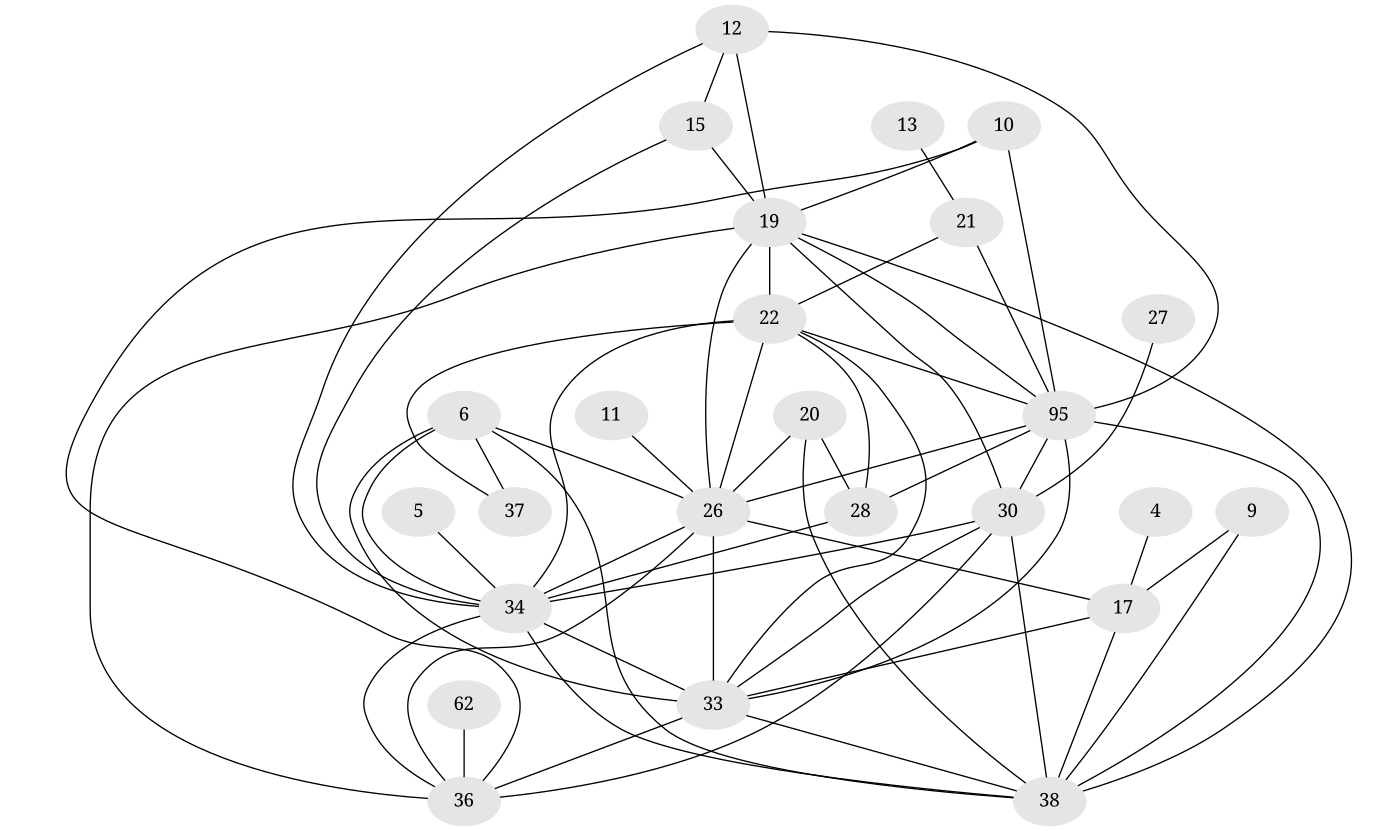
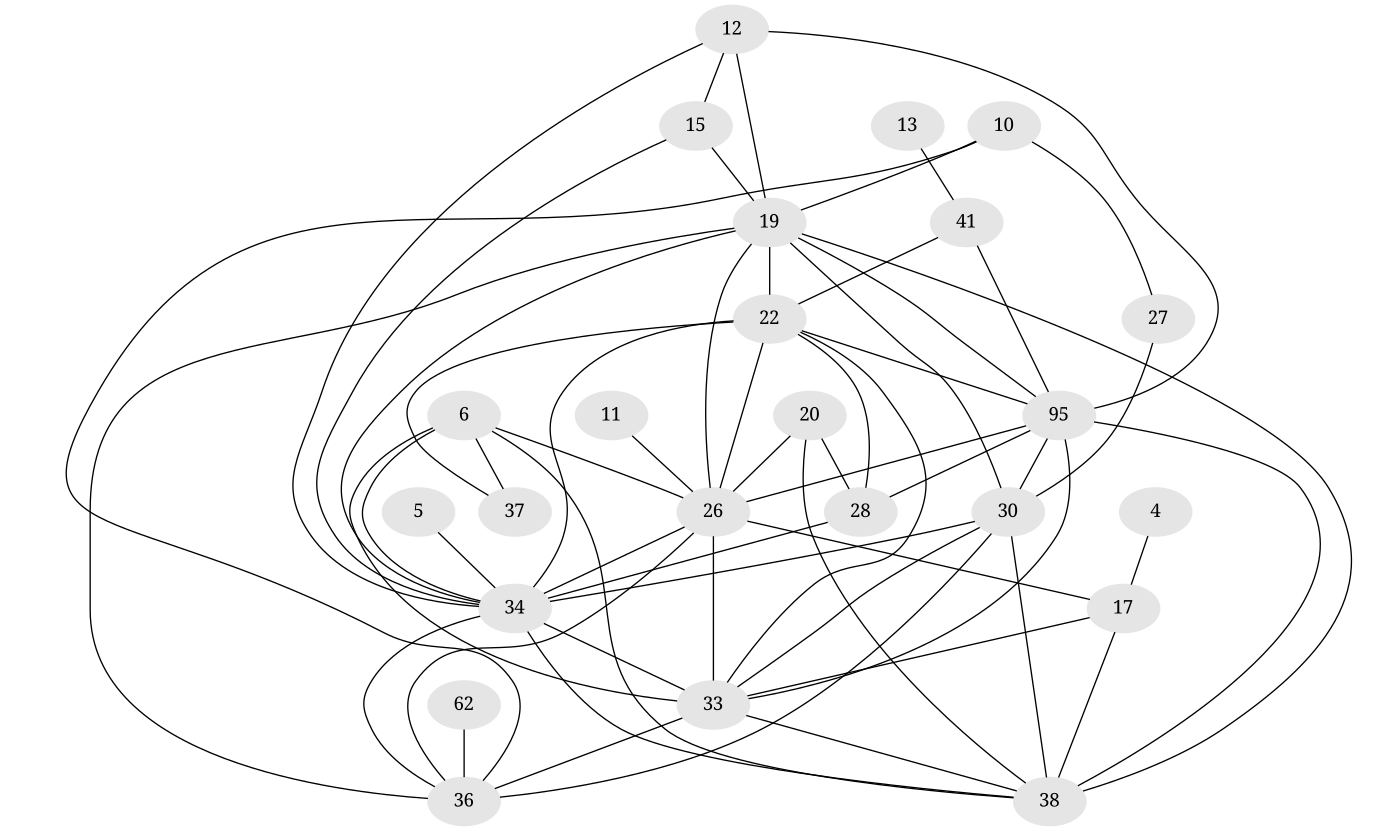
node "21": label "21" -> "41"
edge "10" -- "95": now "10" -- "27"
edge "19" -- "34": added
node "9": removed
